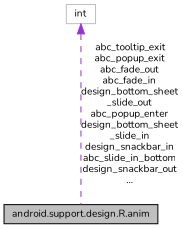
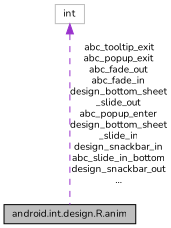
node "android.support.design.R.anim": label "android.support.design.R.anim" -> "android.int.design.R.anim"
